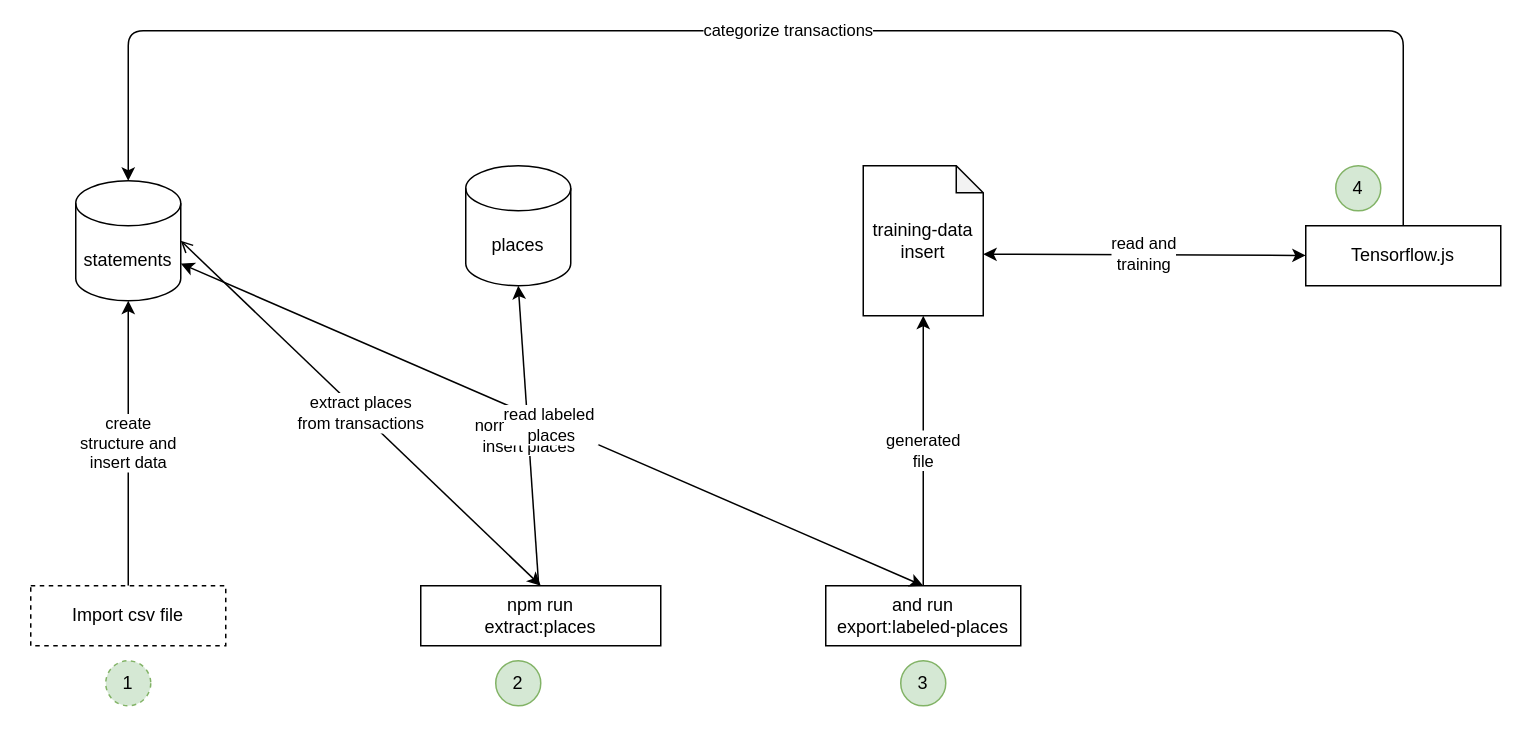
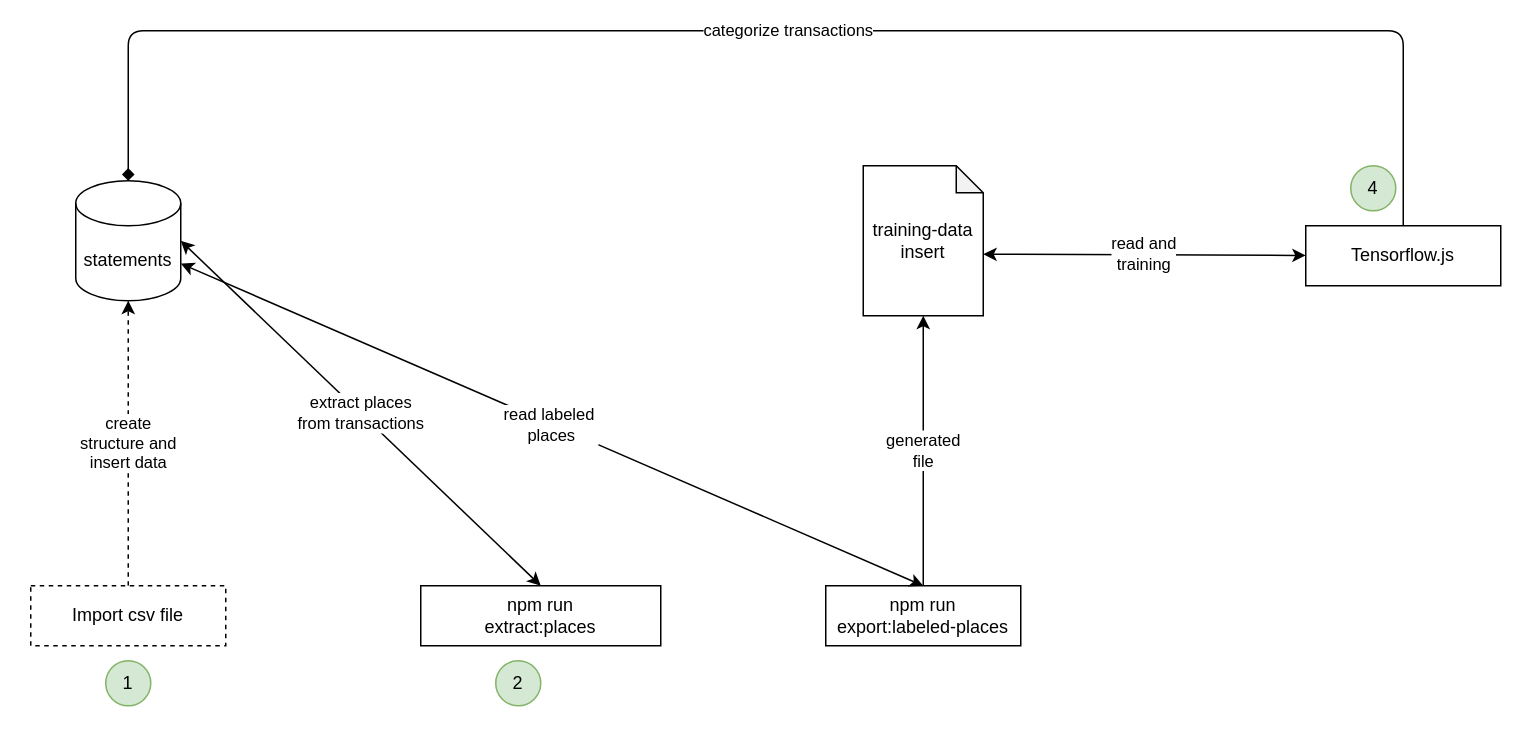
edge "Tensorflow.js" -> "statements": arrowhead classic -> diamond
node "4": moved (1358, 188) -> (1373, 188)
node "places": removed
edge "statements" -- "npm run extract:places": arrowhead open -> classic
edge "npm run extract:places" -> "places": removed, label "normalize and insert places"
edge "Import csv file" -> "statements": style solid -> dashed
node "and run export:labeled-places": label "and run export:labeled-places" -> "npm run export:labeled-places"
node "1": style dashed -> solid
node "3": removed
